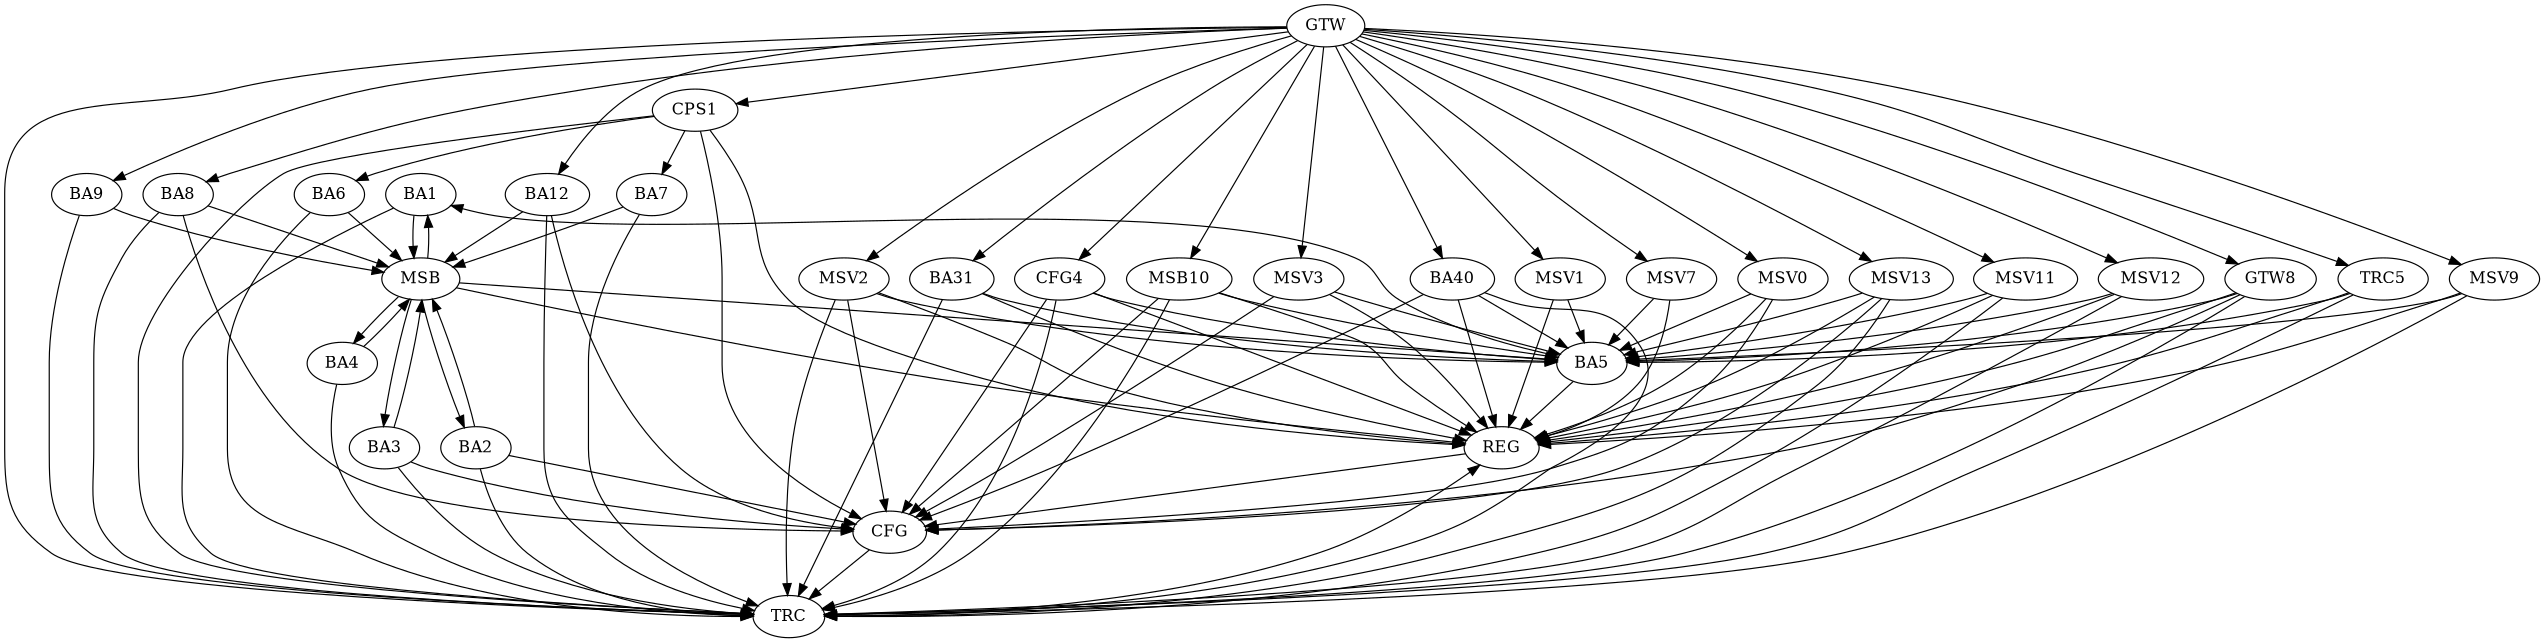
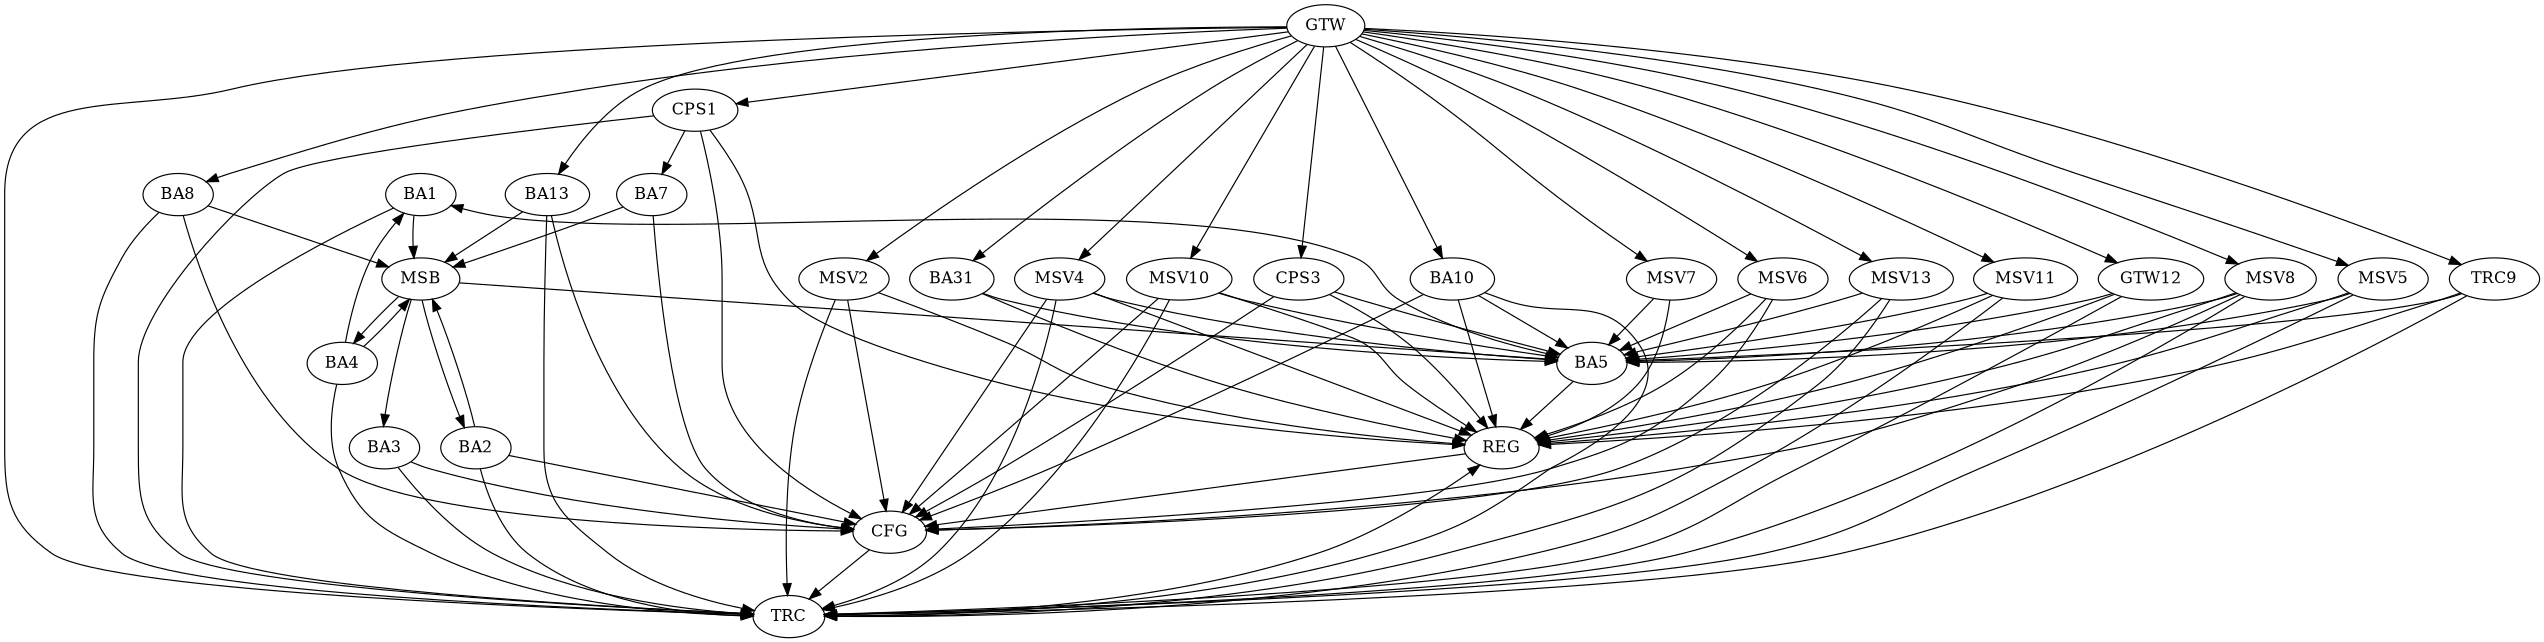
node "BA9": removed
node "BA6": removed
node "BA12": label "BA12" -> "BA13"
edge "MSB" -> "BA1": now "BA4" -> "BA1"
node "CFG4": label "CFG4" -> "MSV4"
node "MSB10": label "MSB10" -> "MSV10"
node "MSV3": label "MSV3" -> "CPS3"
node "BA40": label "BA40" -> "BA10"
node "MSV1": removed
node "MSV0": label "MSV0" -> "MSV6"
node "MSV12": label "MSV12" -> "GTW12"
node "GTW8": label "GTW8" -> "MSV8"
node "TRC5": label "TRC5" -> "MSV5"
node "MSV9": label "MSV9" -> "TRC9"
edge "MSV2" -> "BA5": removed
edge "BA3" -> "MSB": removed
edge "MSV13" -> "REG": removed
edge "MSB" -> "REG": removed
edge "BA31" -> "TRC": removed
edge "BA7" -> "TRC": now "BA7" -> "CFG"
